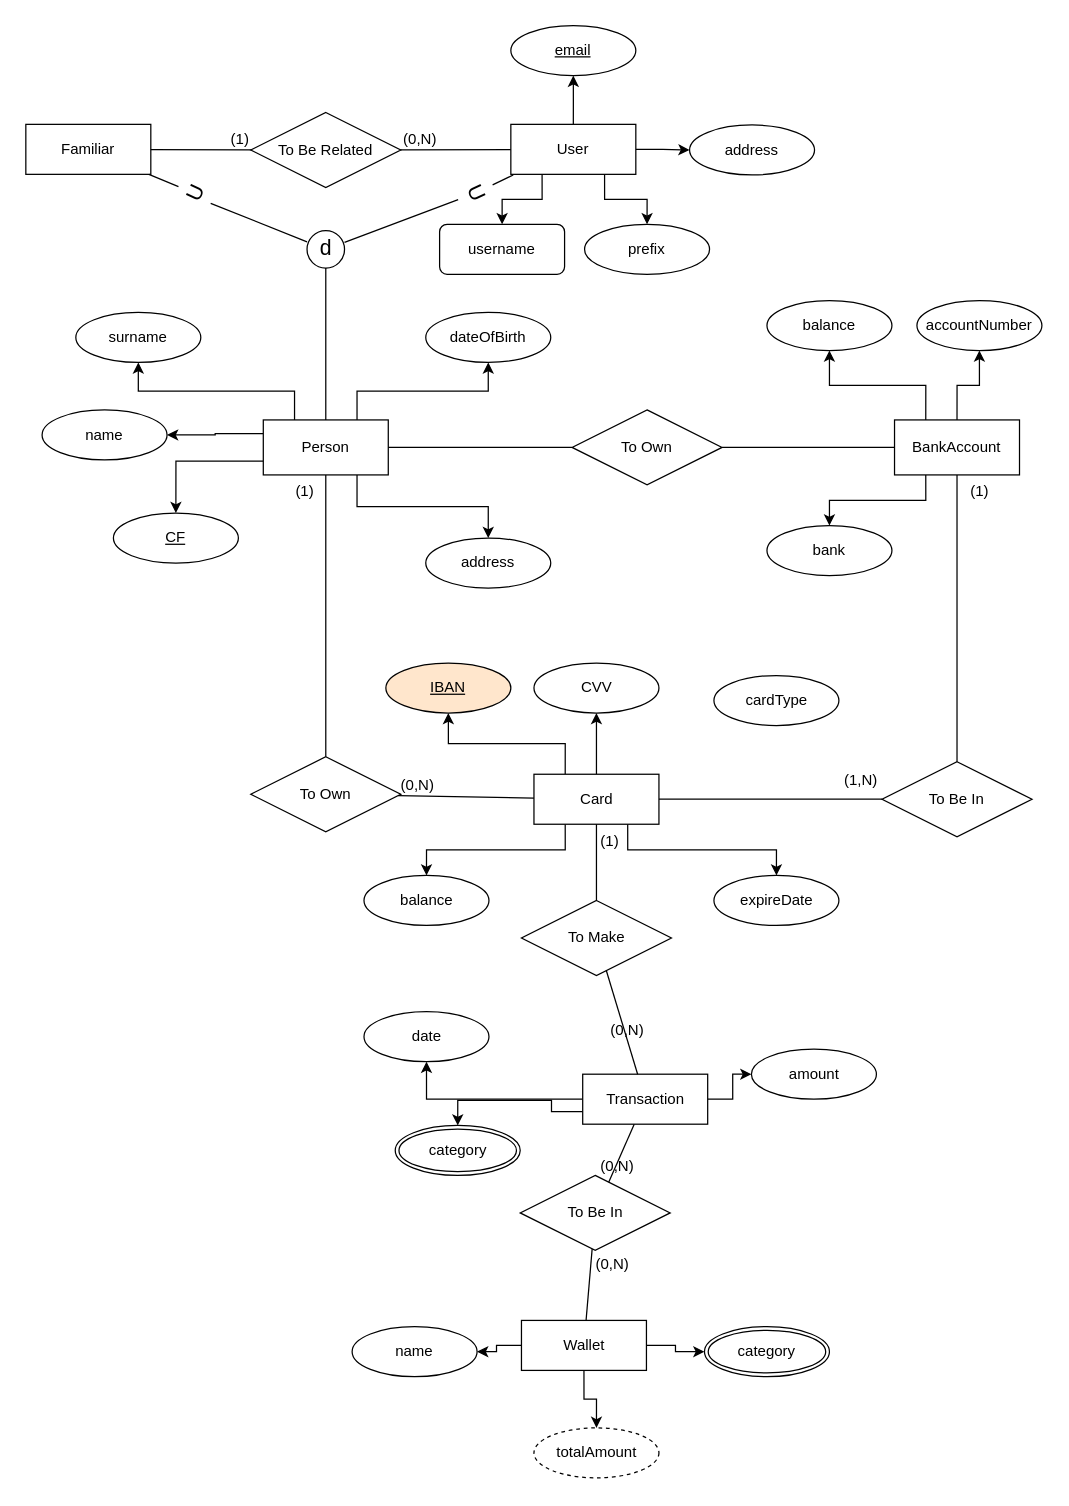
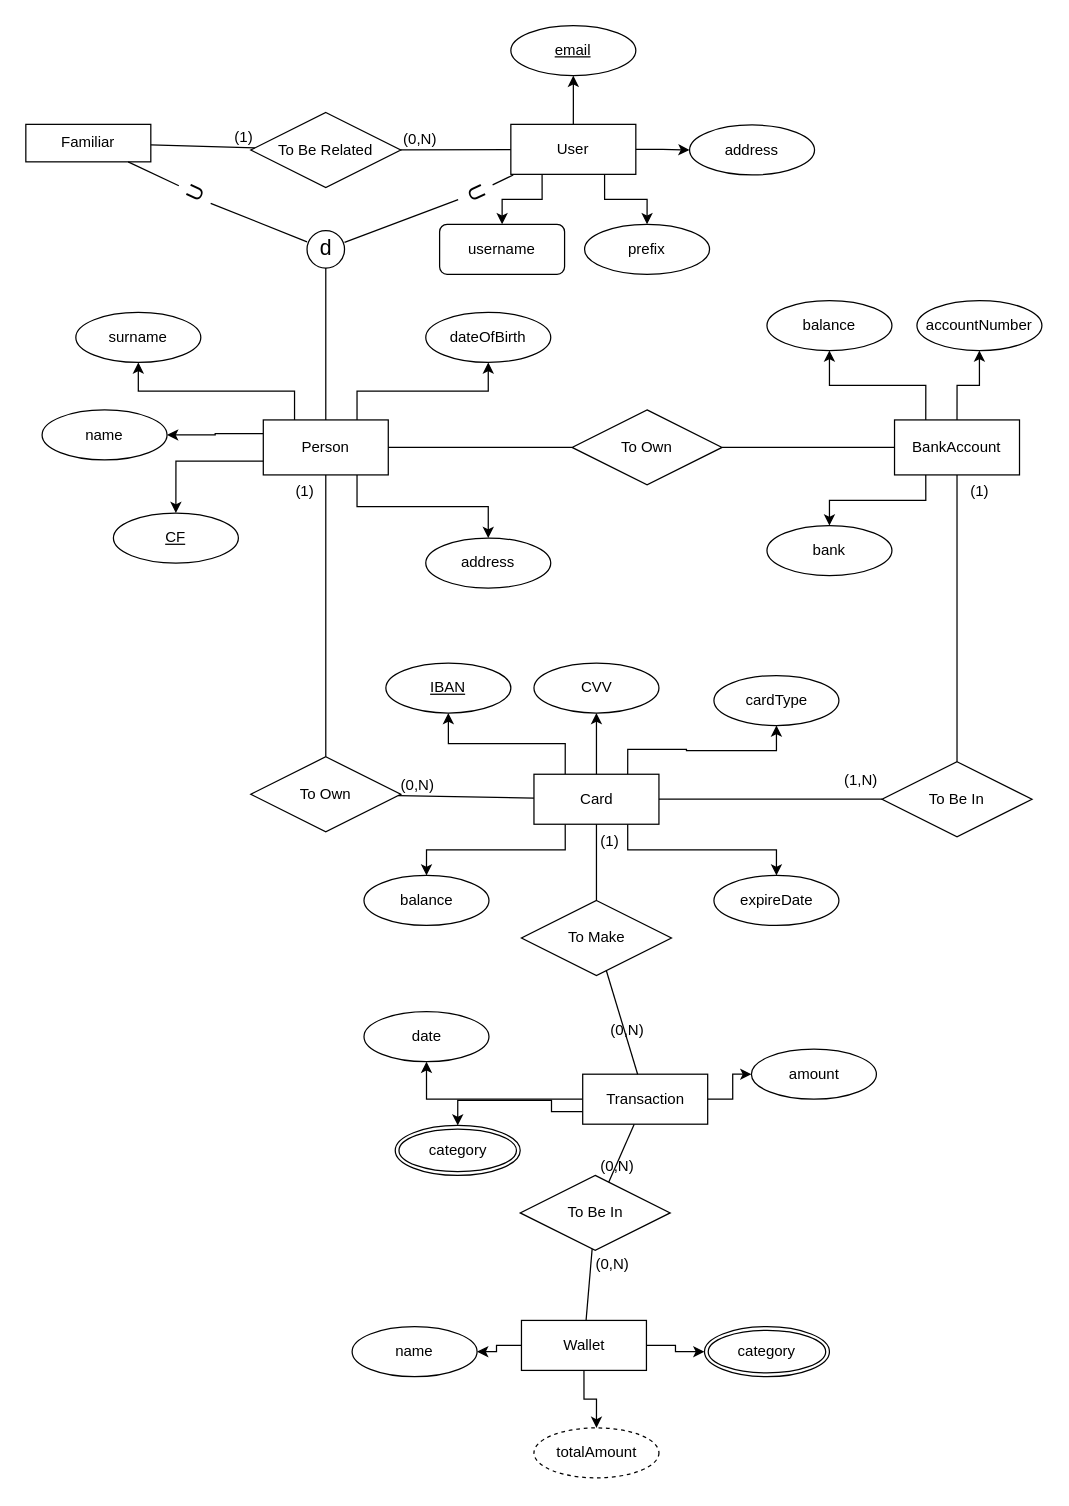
node "Familiar": size 125x50 -> 125x38
node "IBAN": fillcolor #ffe6cc -> #ffffff
edge "Card" -> "cardType": added
